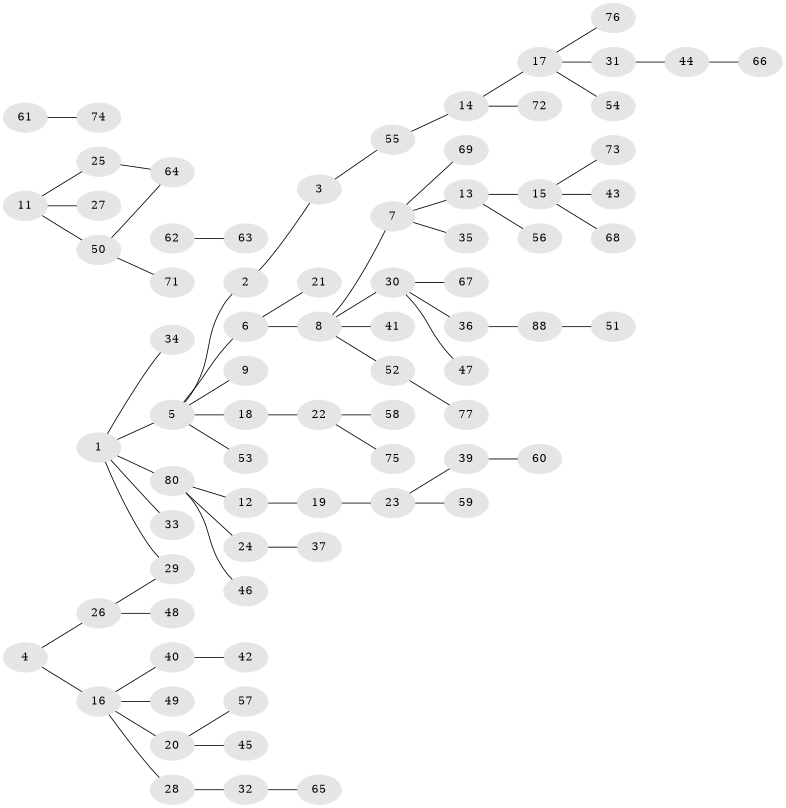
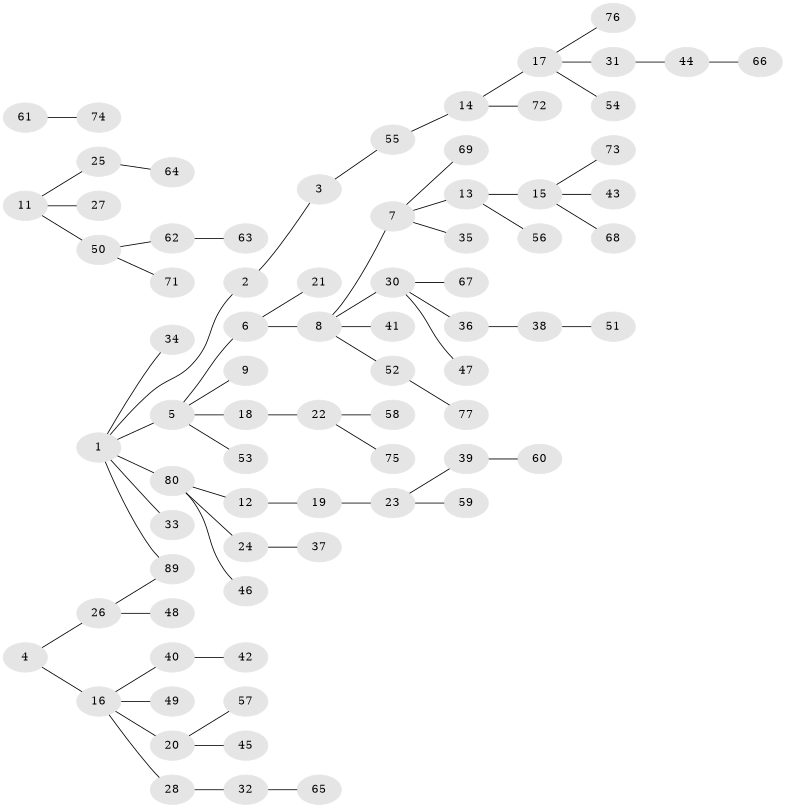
edge "64" -- "50": now "62" -- "50"
node "88": label "88" -> "38"
edge "2" -- "5": now "2" -- "1"
node "29": label "29" -> "89"
